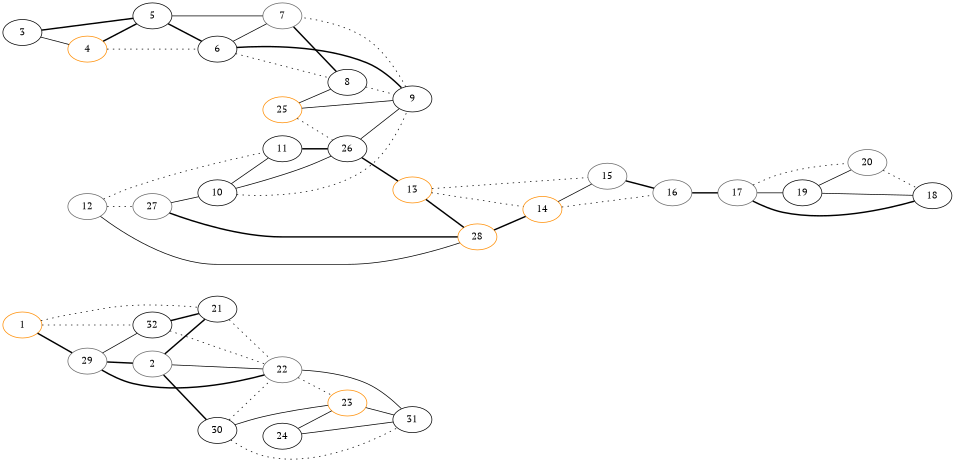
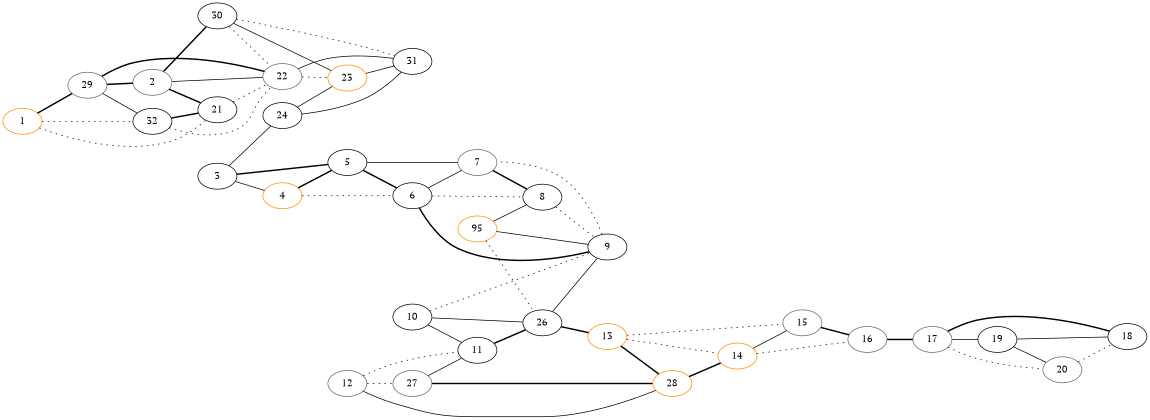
node "25": label "25" -> "95"
edge "24" -- "3": added
edge "10" -- "27": now "11" -- "27"
